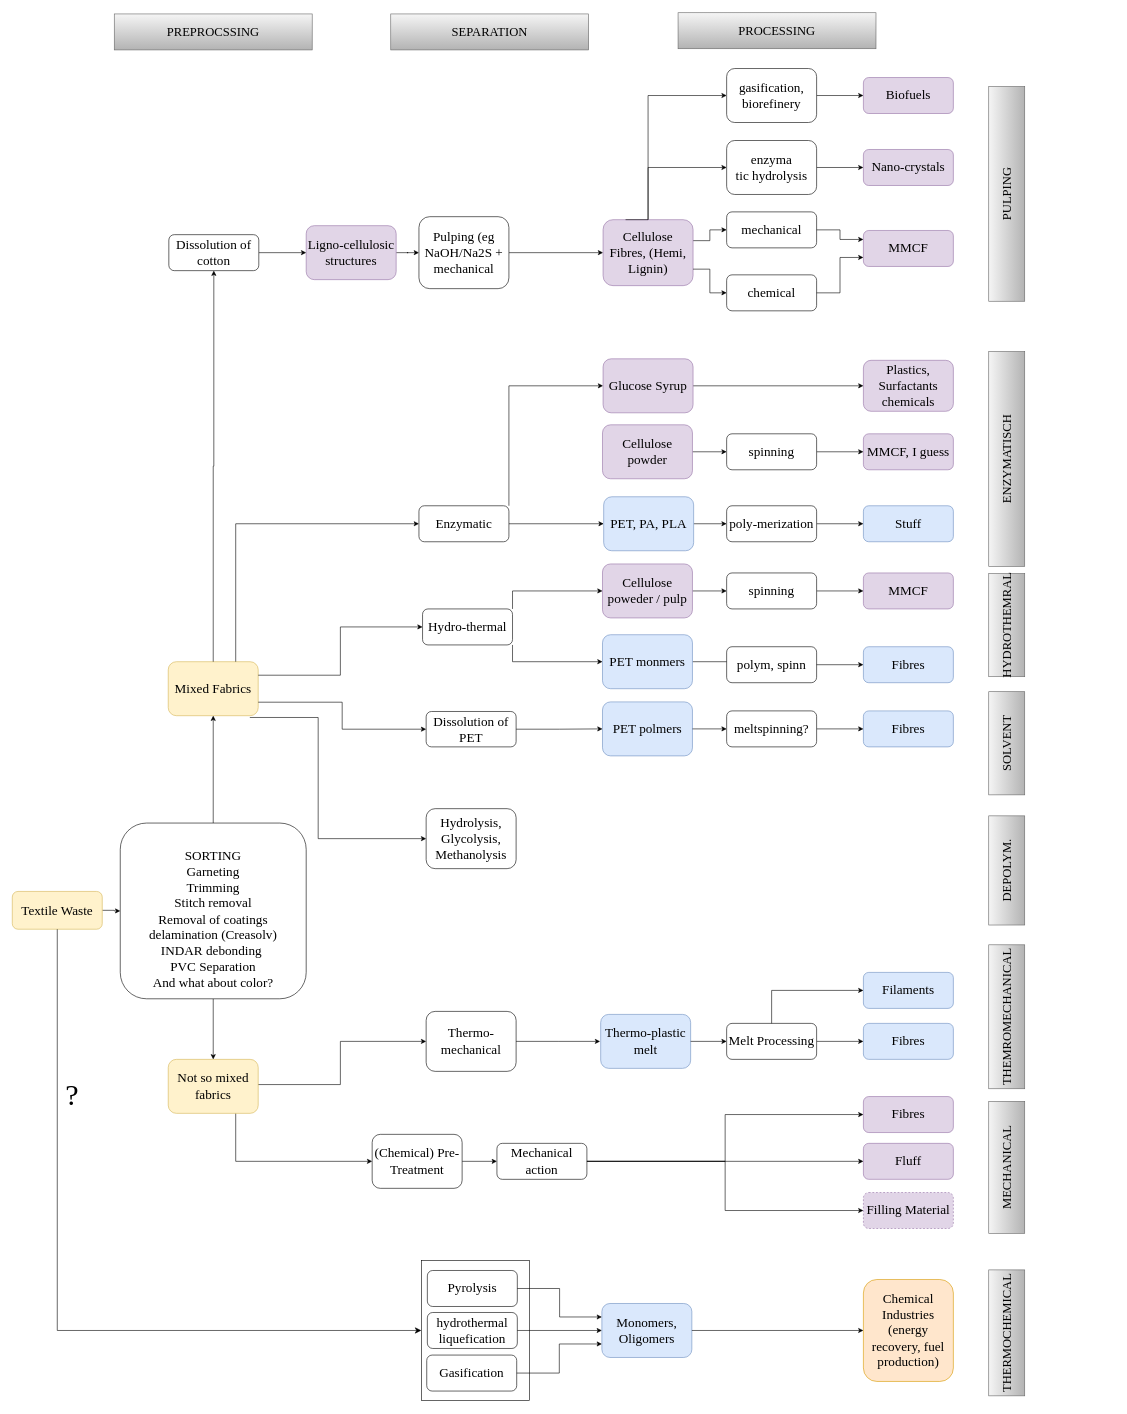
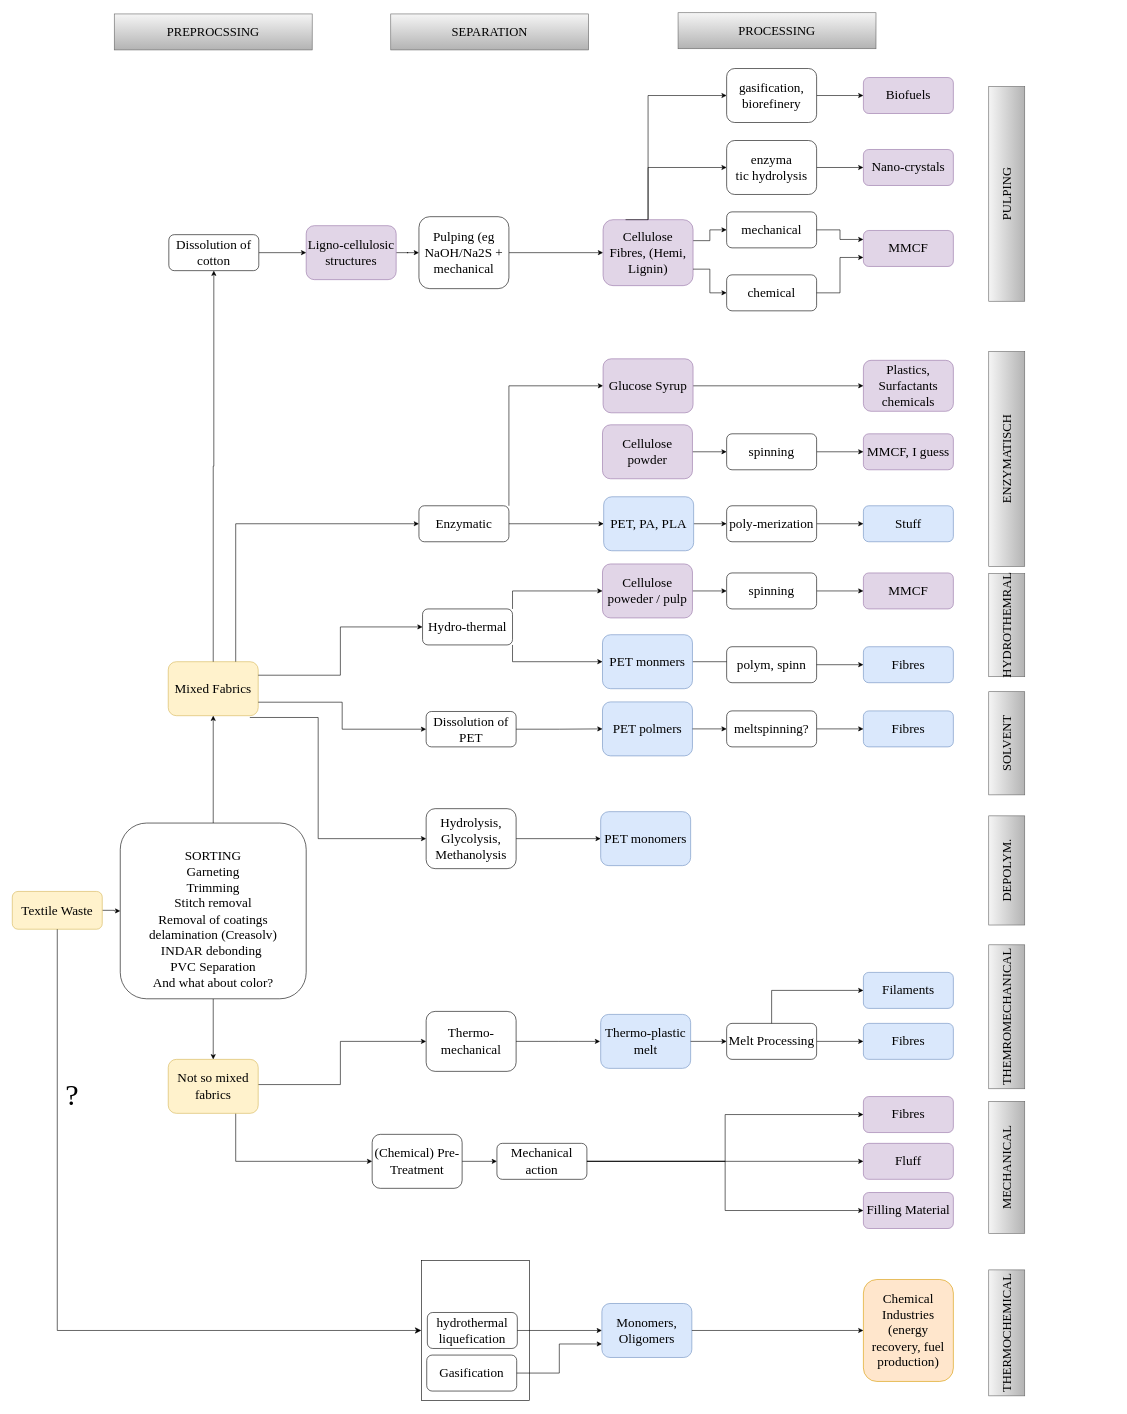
edge "Hydrolysis, Glycolysis, Methanolysis" -> "PET monomers": added
node "PET monomers": added
node "Filling Material": style dashed -> solid
node "Pyrolysis": removed
edge "Pyrolysis" -> "Monomers, Oligomers": removed
